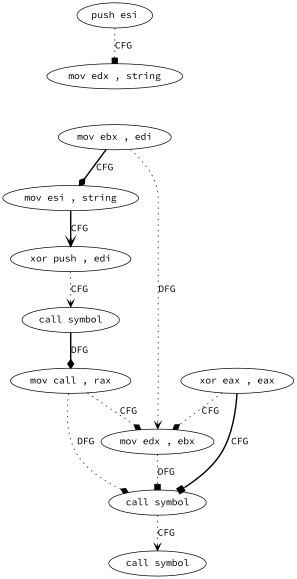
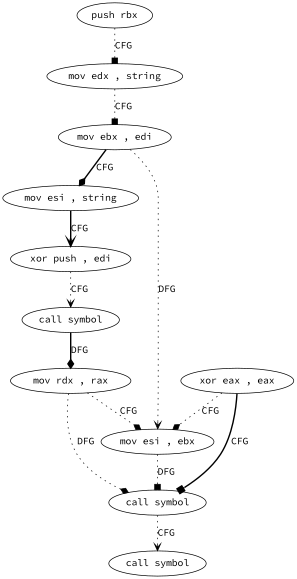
node "push esi": label "push esi" -> "push rbx"
edge "mov edx , string" -> "mov ebx , edi": added, label "CFG"
node "mov call , rax": label "mov call , rax" -> "mov rdx , rax"
node "mov edx , ebx": label "mov edx , ebx" -> "mov esi , ebx"
